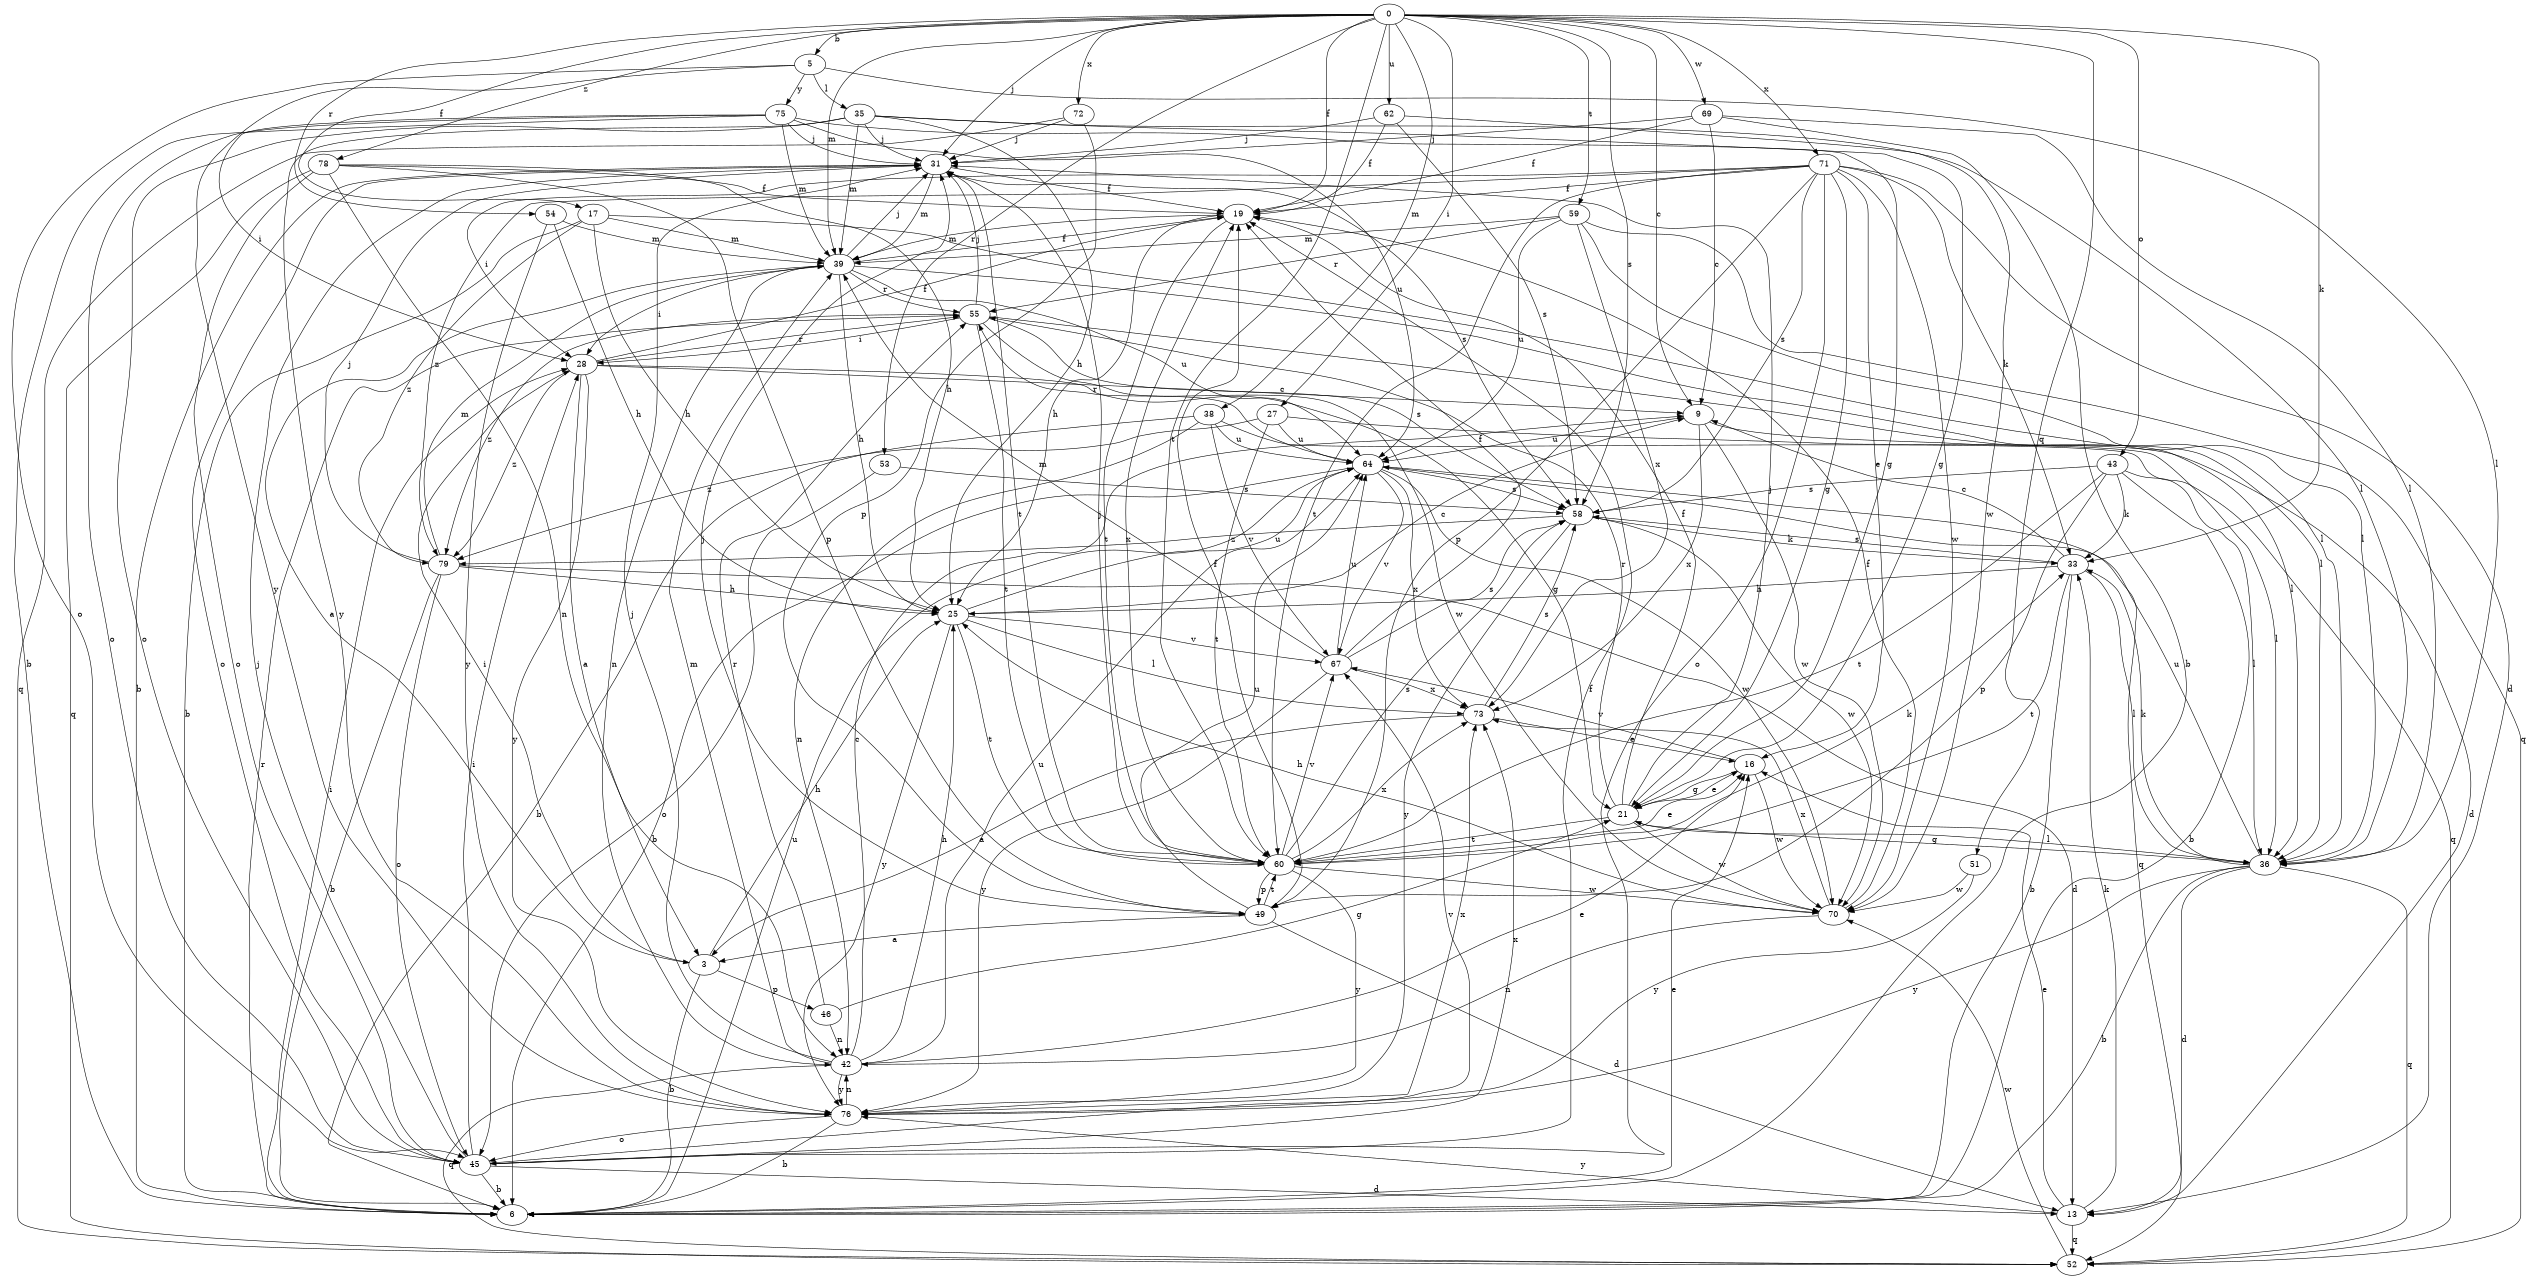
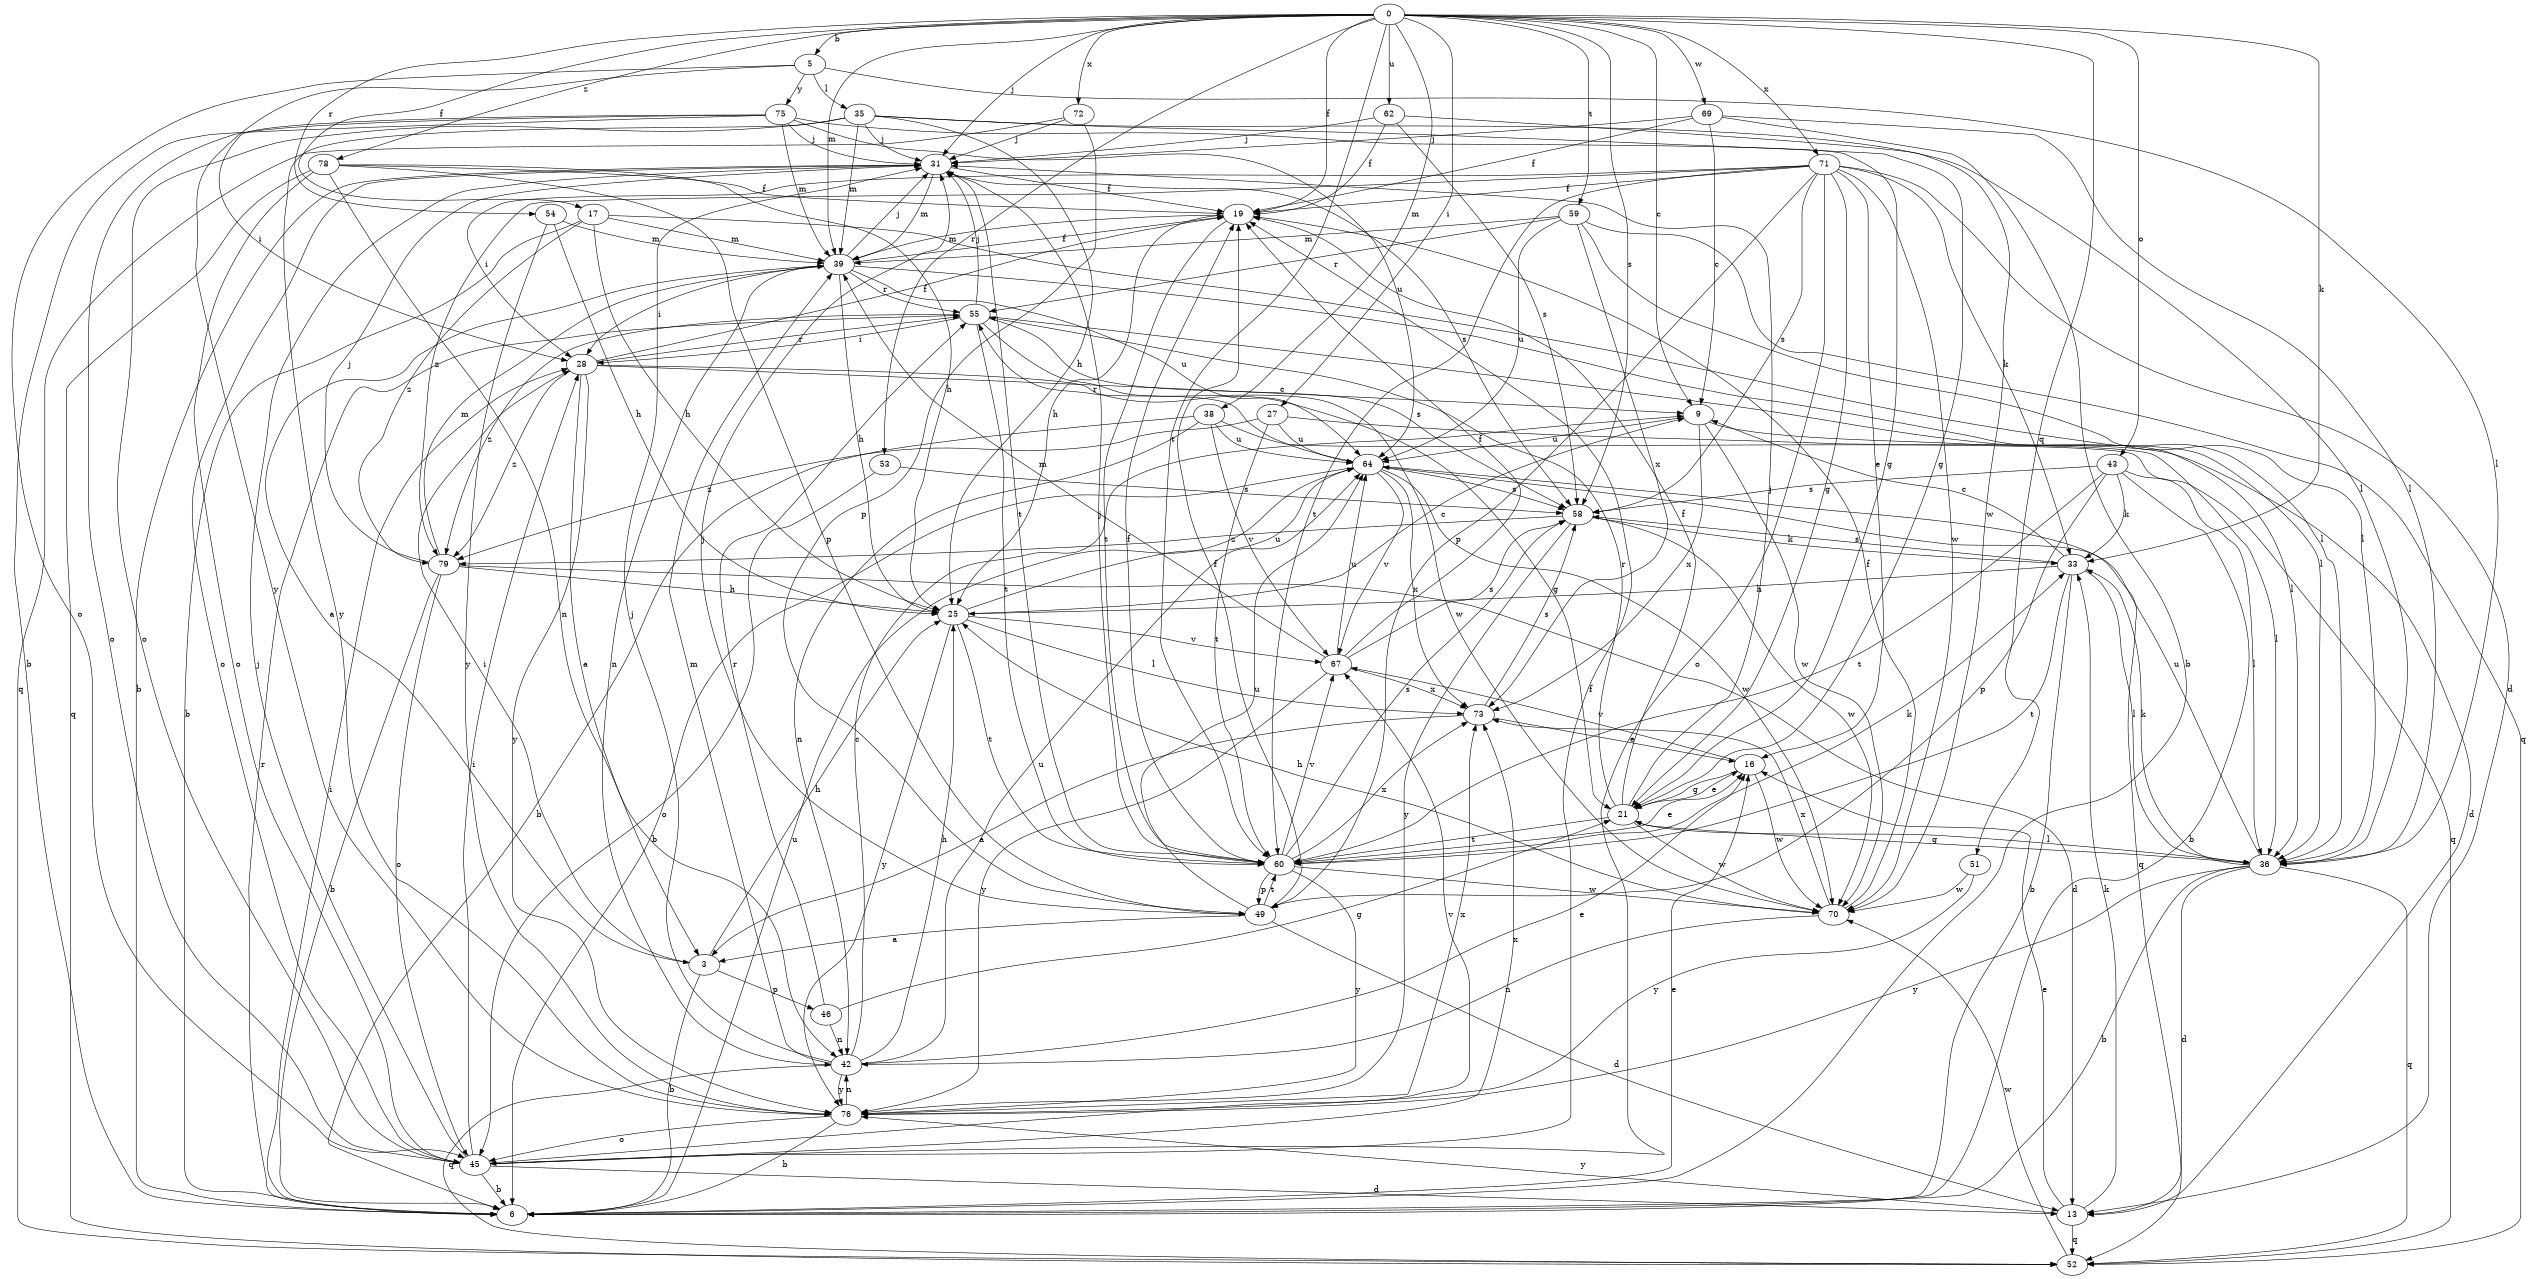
edge "60" -> "19": label "x" -> "f"
